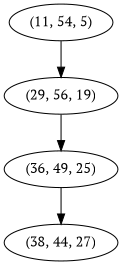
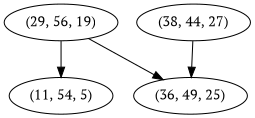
edge "(11, 54, 5)" -> "(29, 56, 19)": reversed
edge "(36, 49, 25)" -> "(38, 44, 27)": reversed
